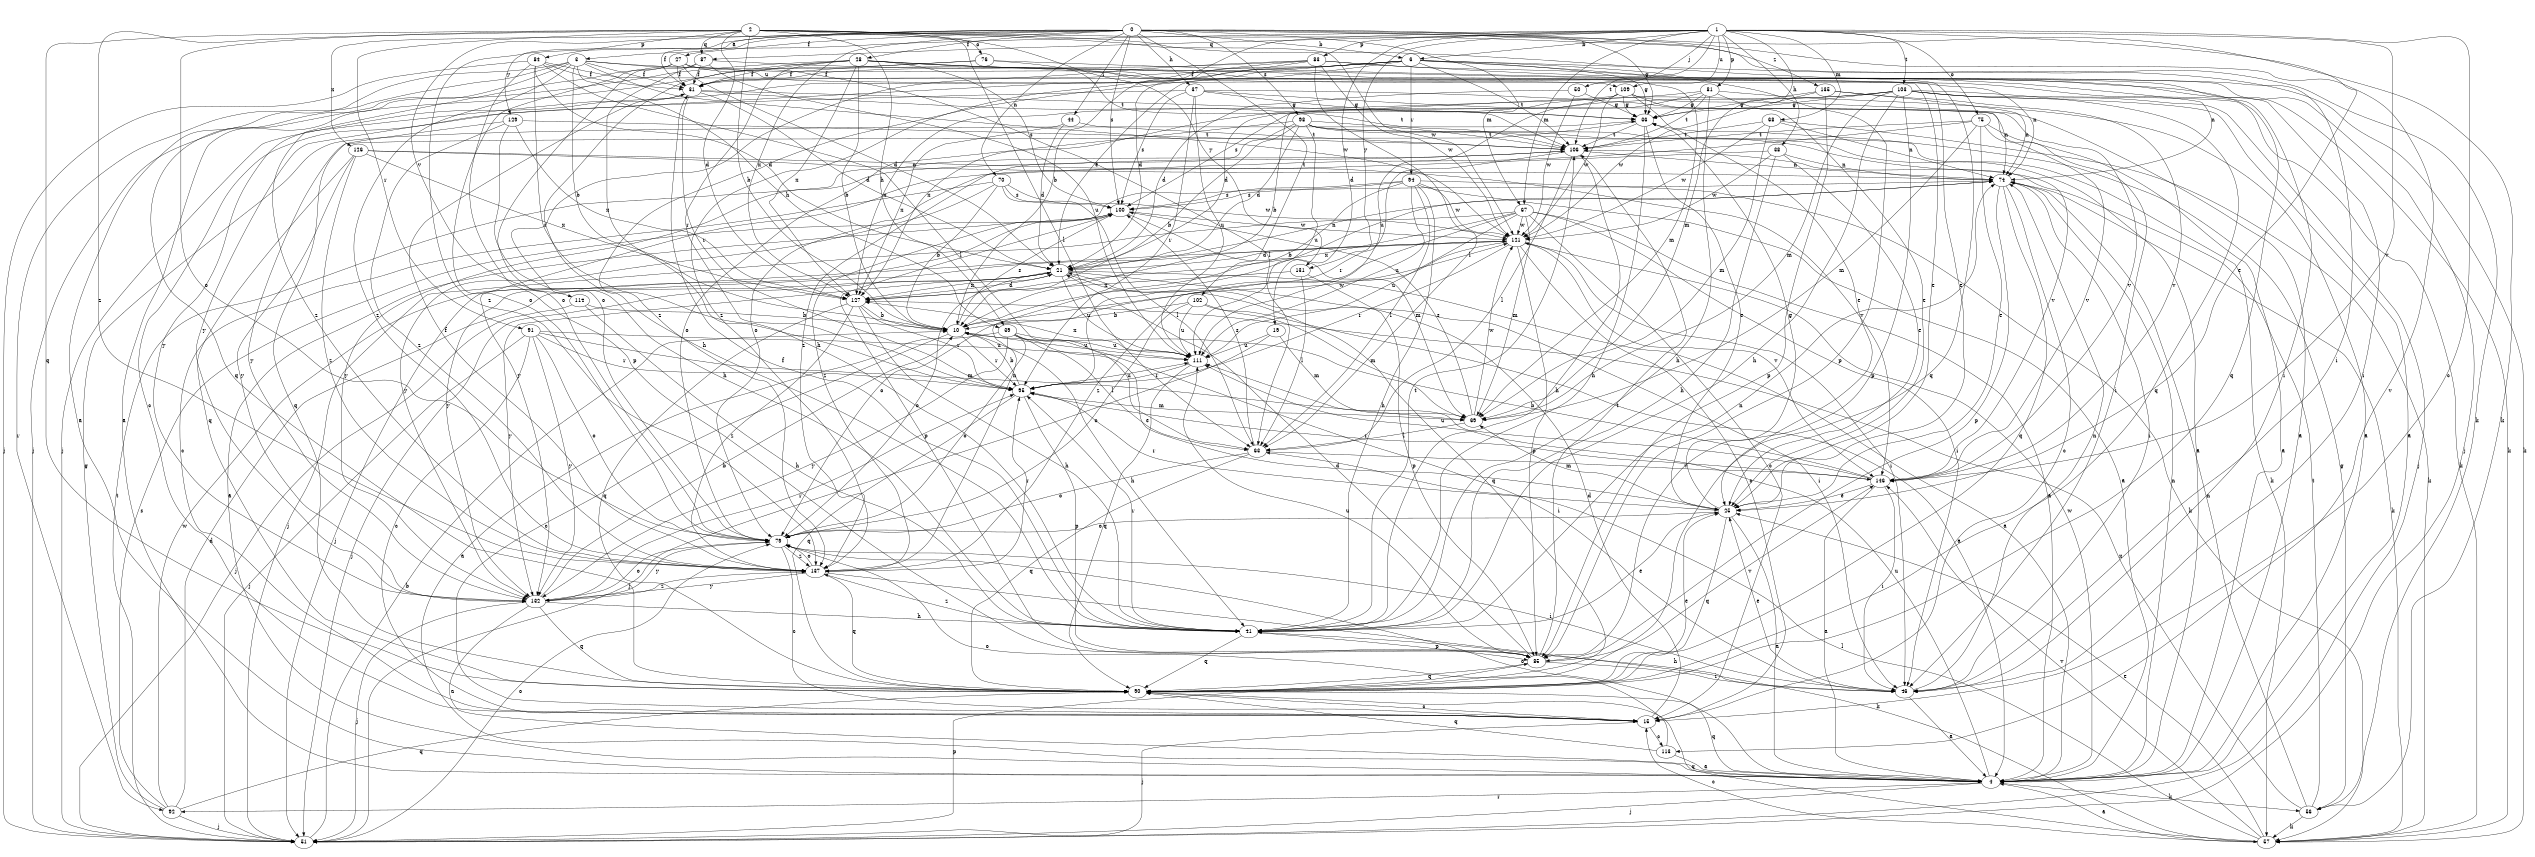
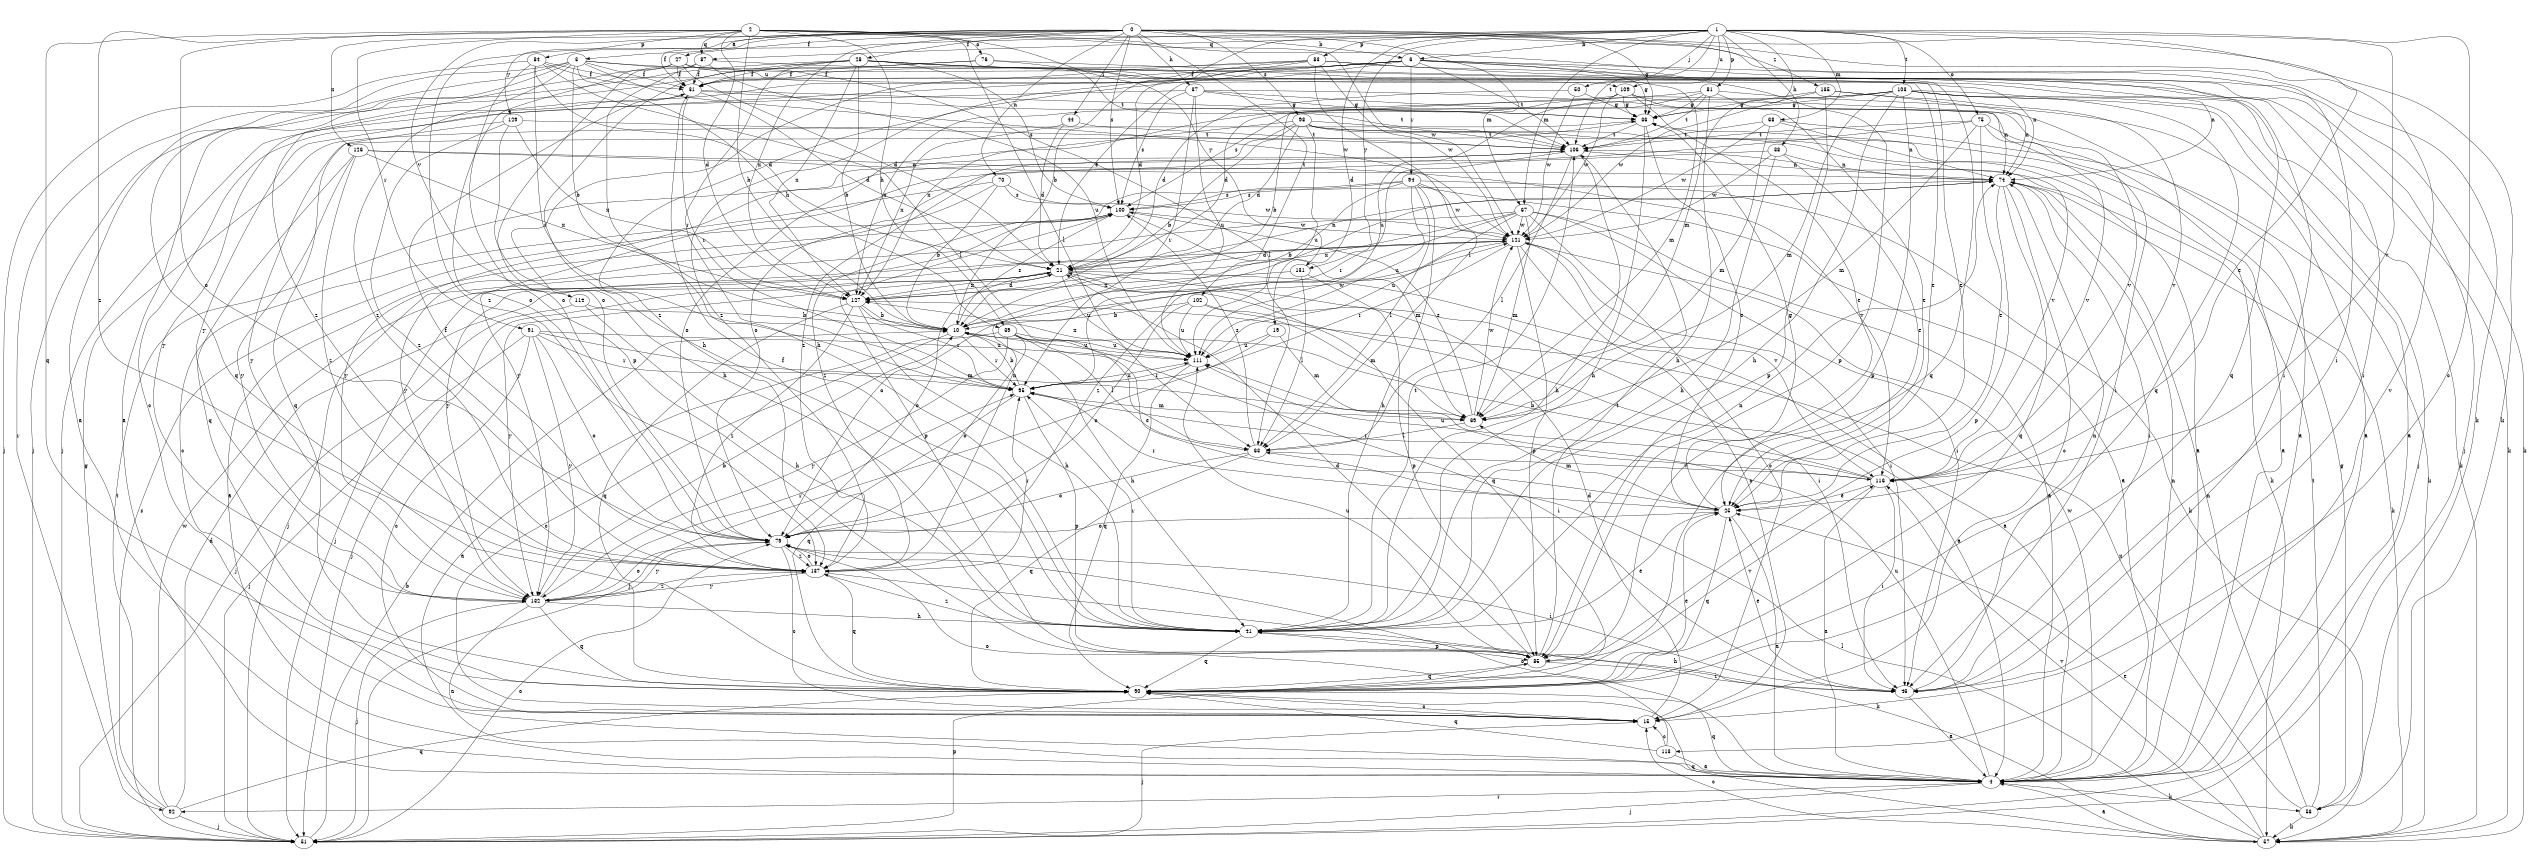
edge "70" -> "63": removed, label "l"
node "146": label "146" -> "116"
edge "15" -> "113": reversed
